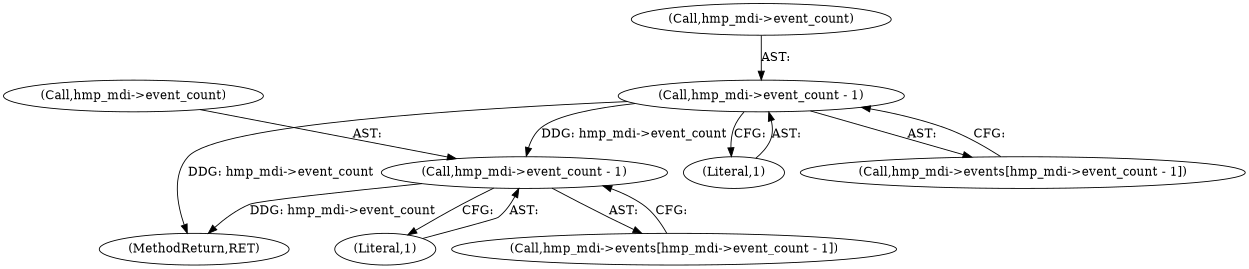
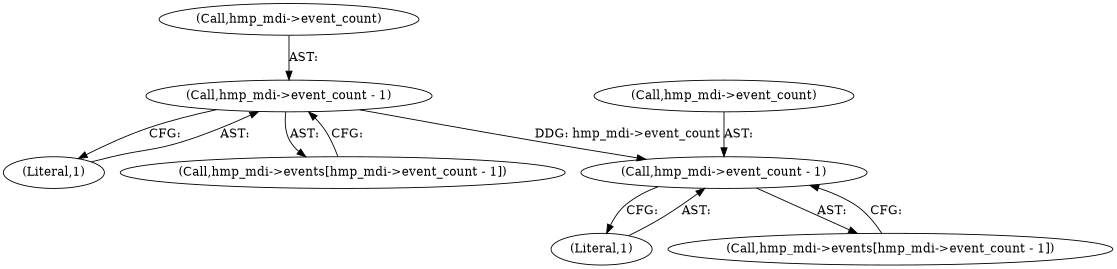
node "(MethodReturn,RET)": removed
